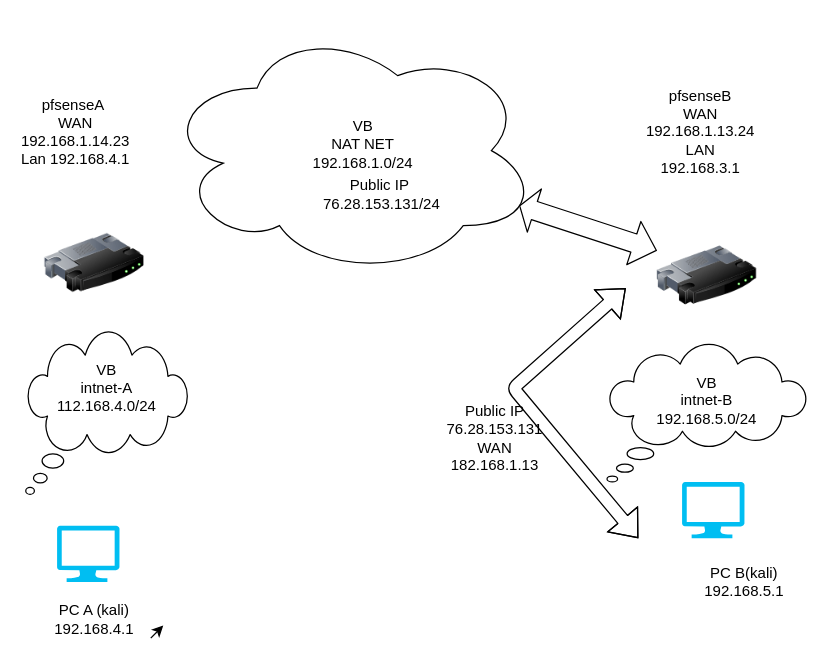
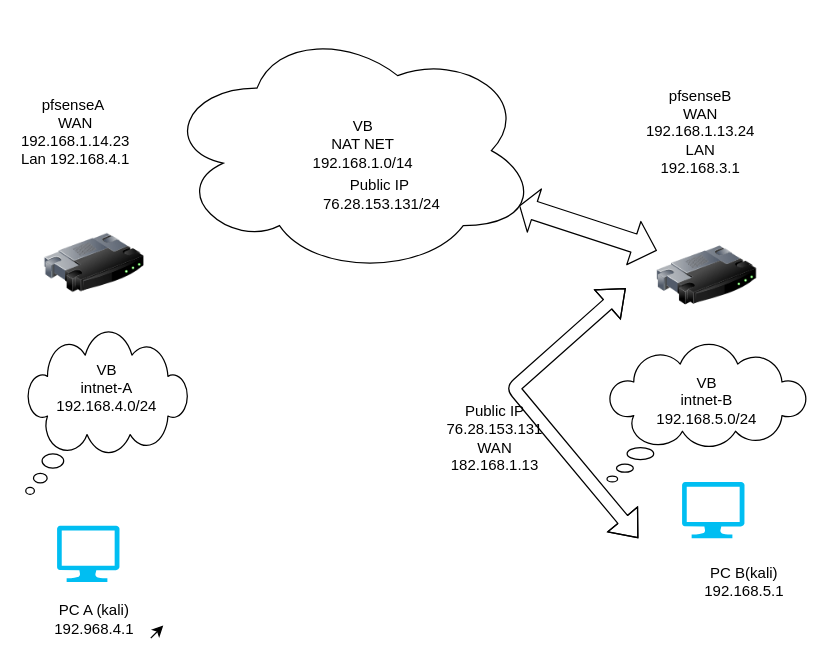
node "VB NAT NET 192.168.1.0/24": label "VB NAT NET 192.168.1.0/24" -> "VB NAT NET 192.168.1.0/14"
node "VB intnet-A 112.168.4.0/24": label "VB intnet-A 112.168.4.0/24" -> "VB intnet-A 192.168.4.0/24"
node "PC A (kali) 192.168.4.1": label "PC A (kali) 192.168.4.1" -> "PC A (kali) 192.968.4.1"
